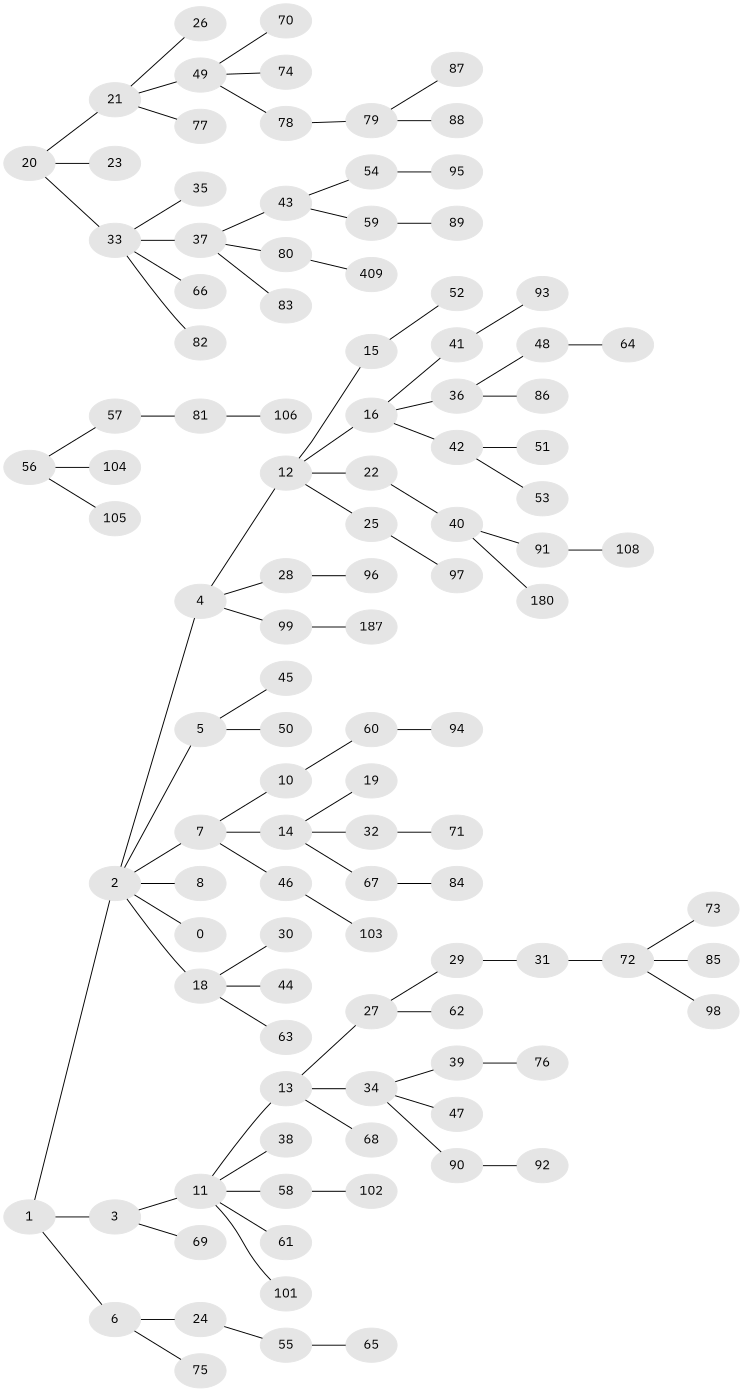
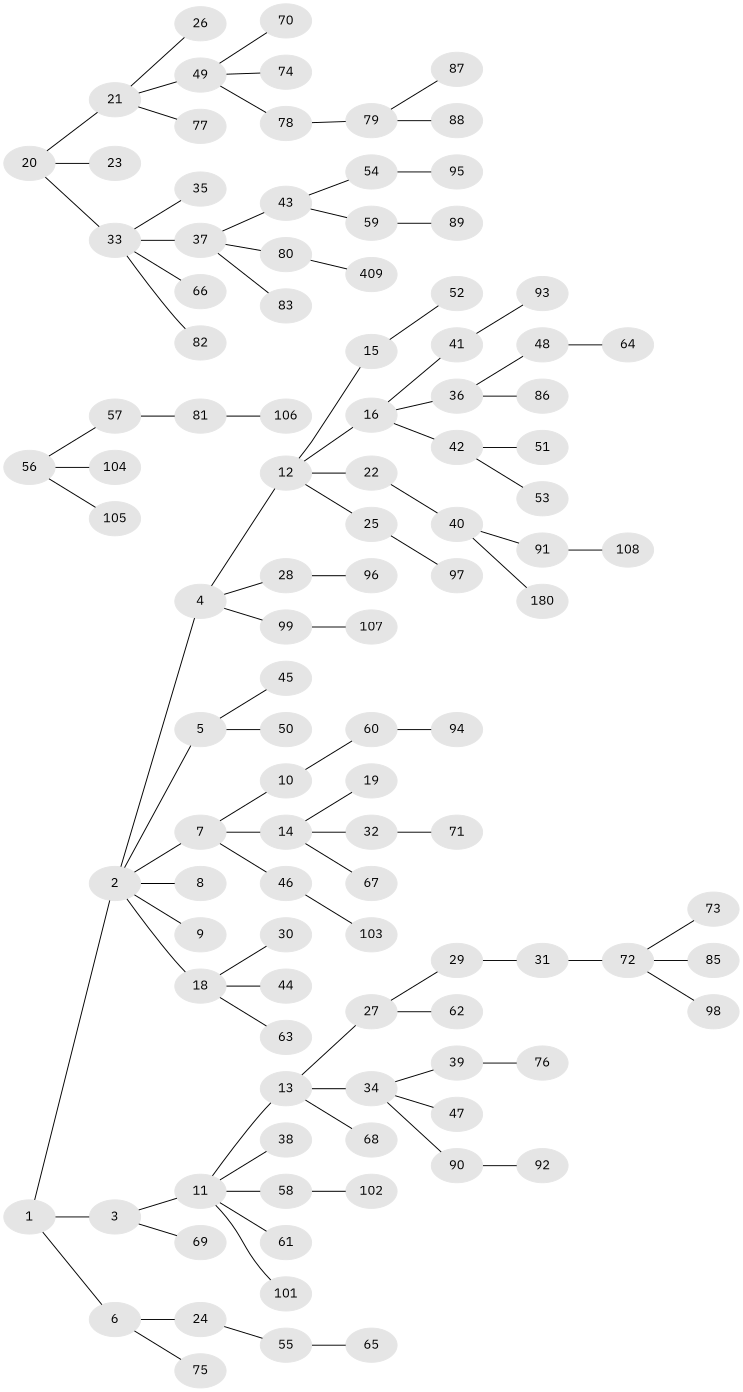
node "187": label "187" -> "107"
node "84": removed
node "0": label "0" -> "9"
